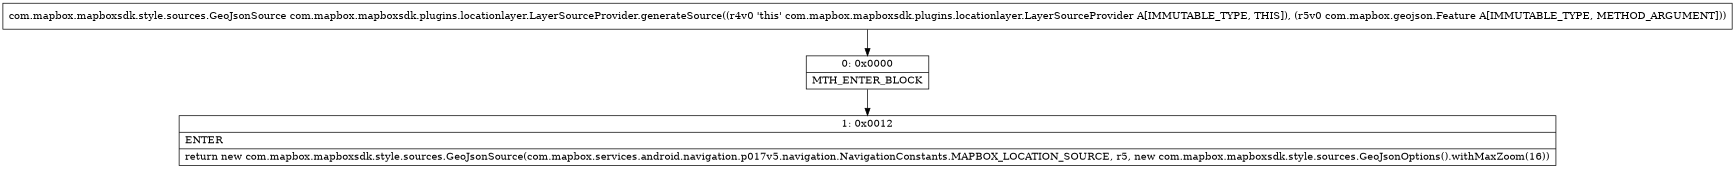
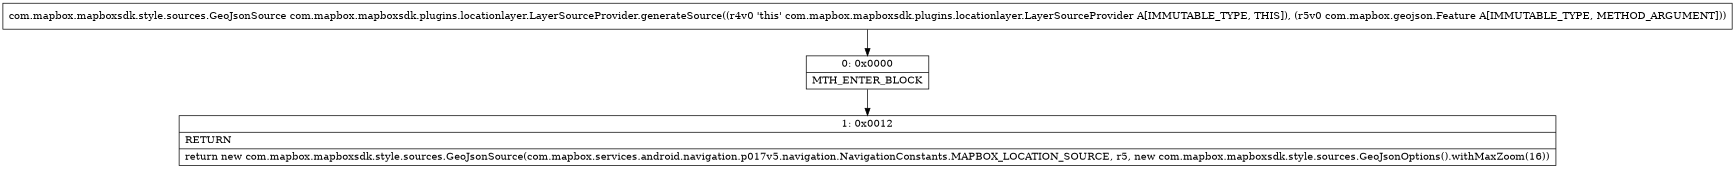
node "1: 0x0012": text "ENTER" -> "RETURN"
